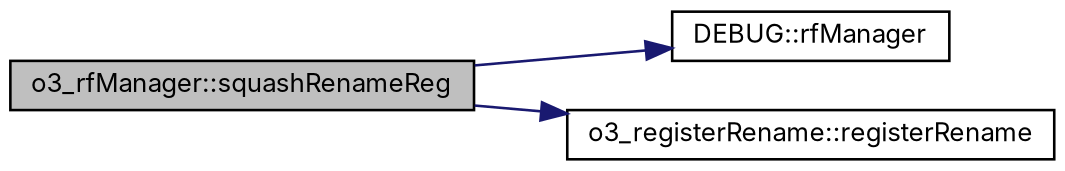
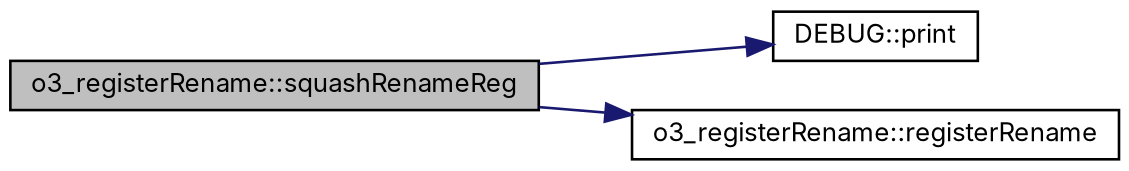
node "DEBUG::rfManager": label "DEBUG::rfManager" -> "DEBUG::print"
node "o3_rfManager::squashRenameReg": label "o3_rfManager::squashRenameReg" -> "o3_registerRename::squashRenameReg"
